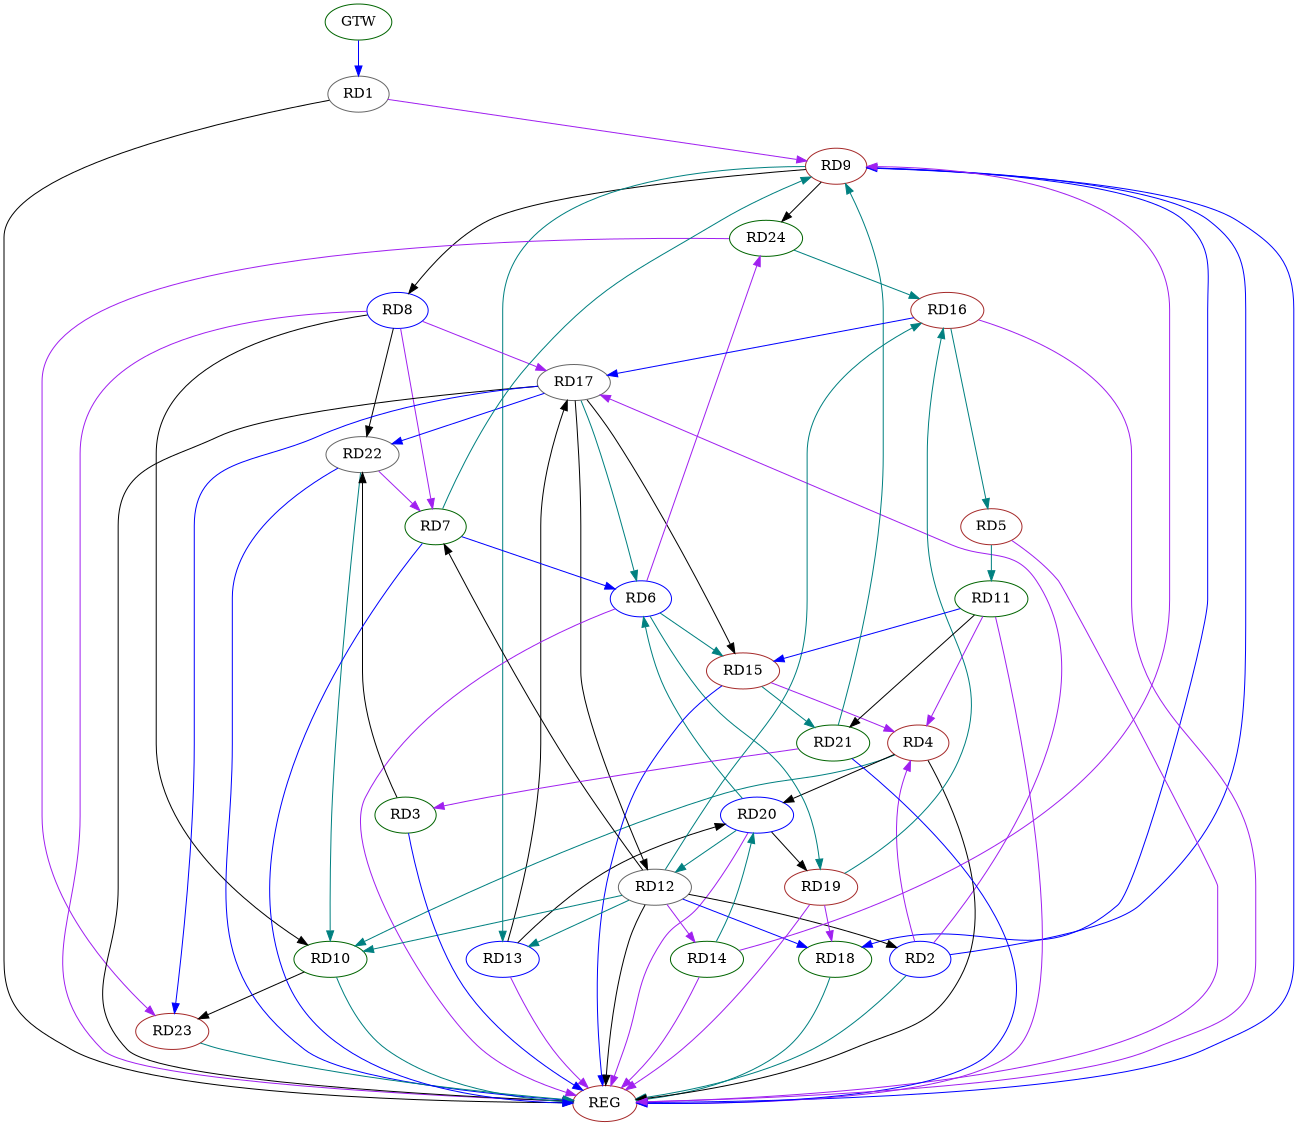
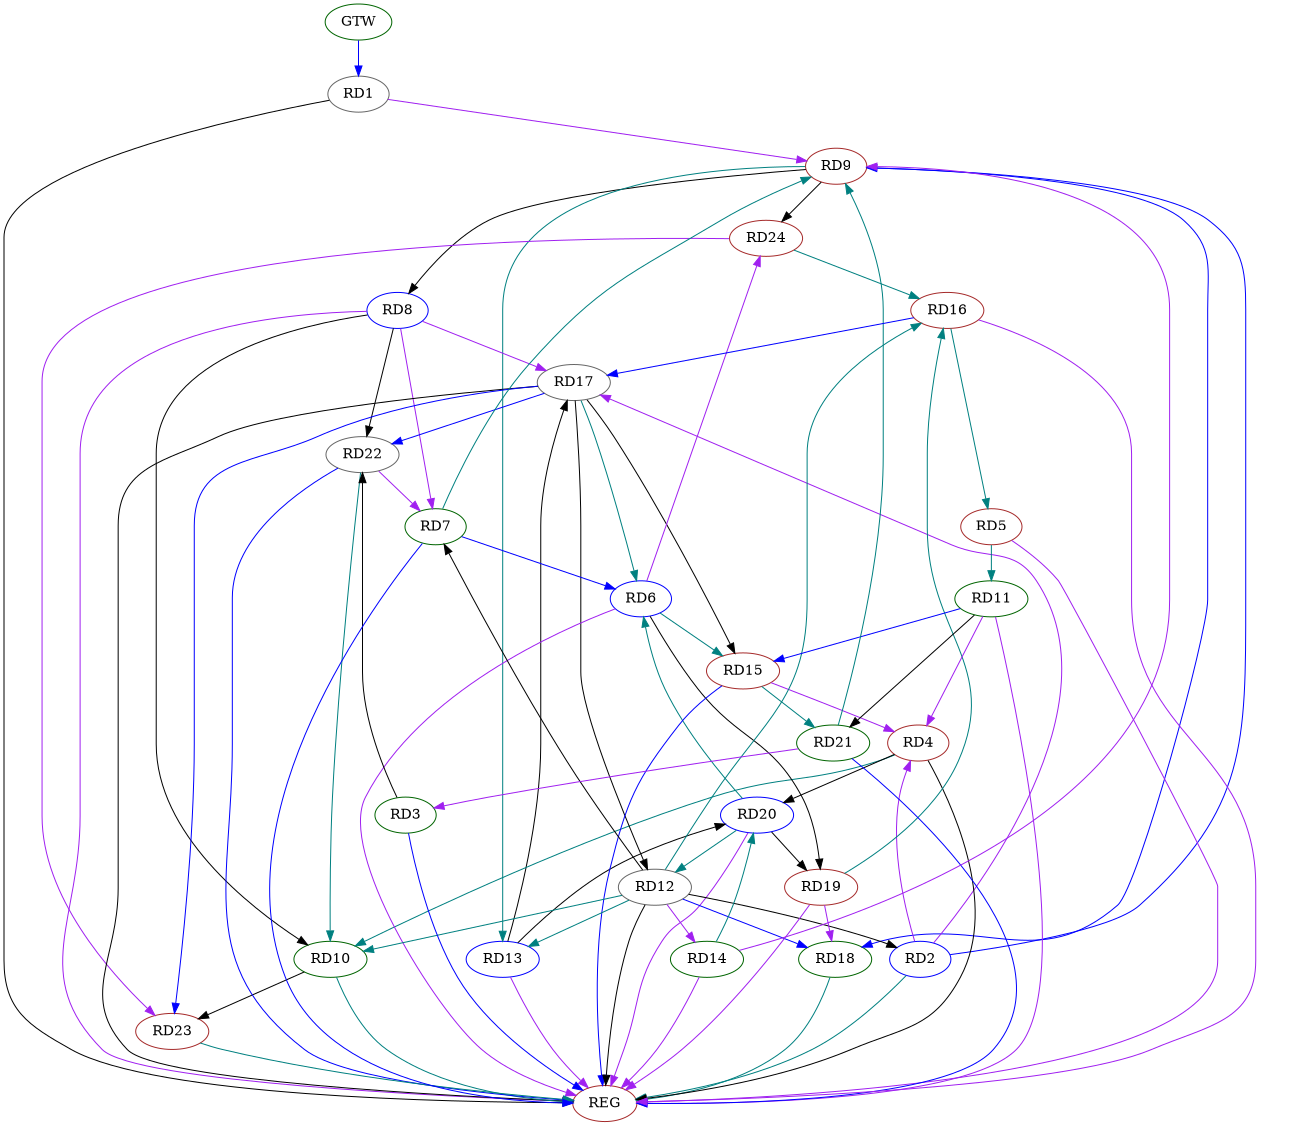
node "RD24": color darkgreen -> brown
edge "RD6" -> "RD19": color teal -> black
edge "RD9" -> "REG": removed
